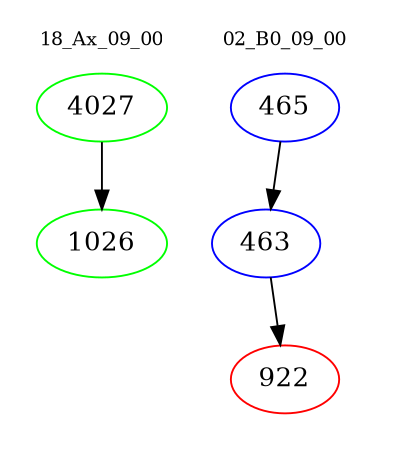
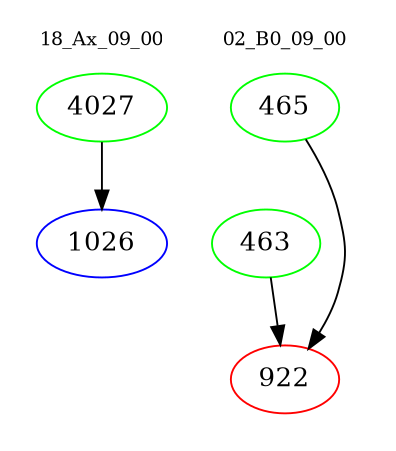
node "465": color blue -> green
edge "465" -> "463": now "465" -> "922"
node "1026": color green -> blue
node "463": color blue -> green
